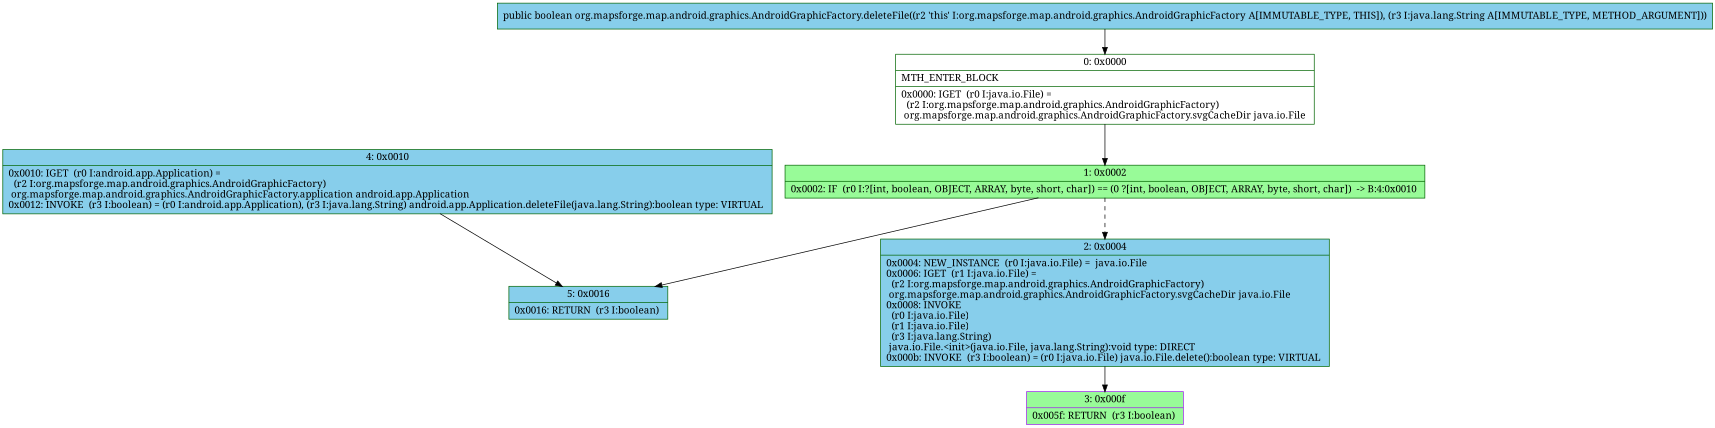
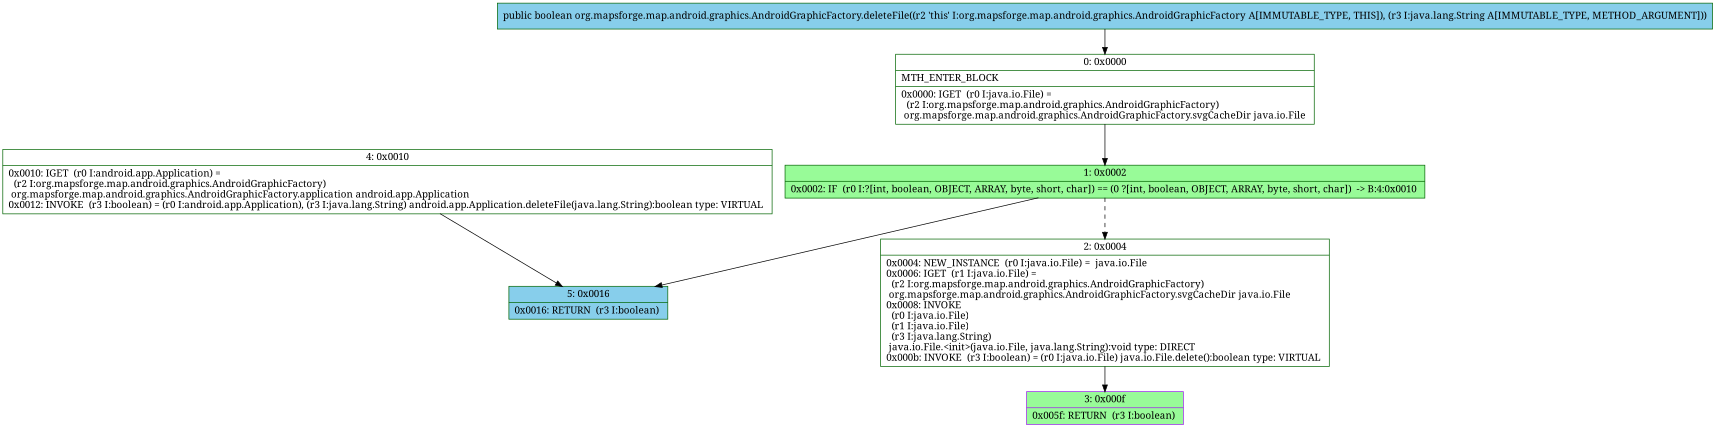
node "4: 0x0010": fillcolor skyblue -> white
node "2: 0x0004": fillcolor skyblue -> white
